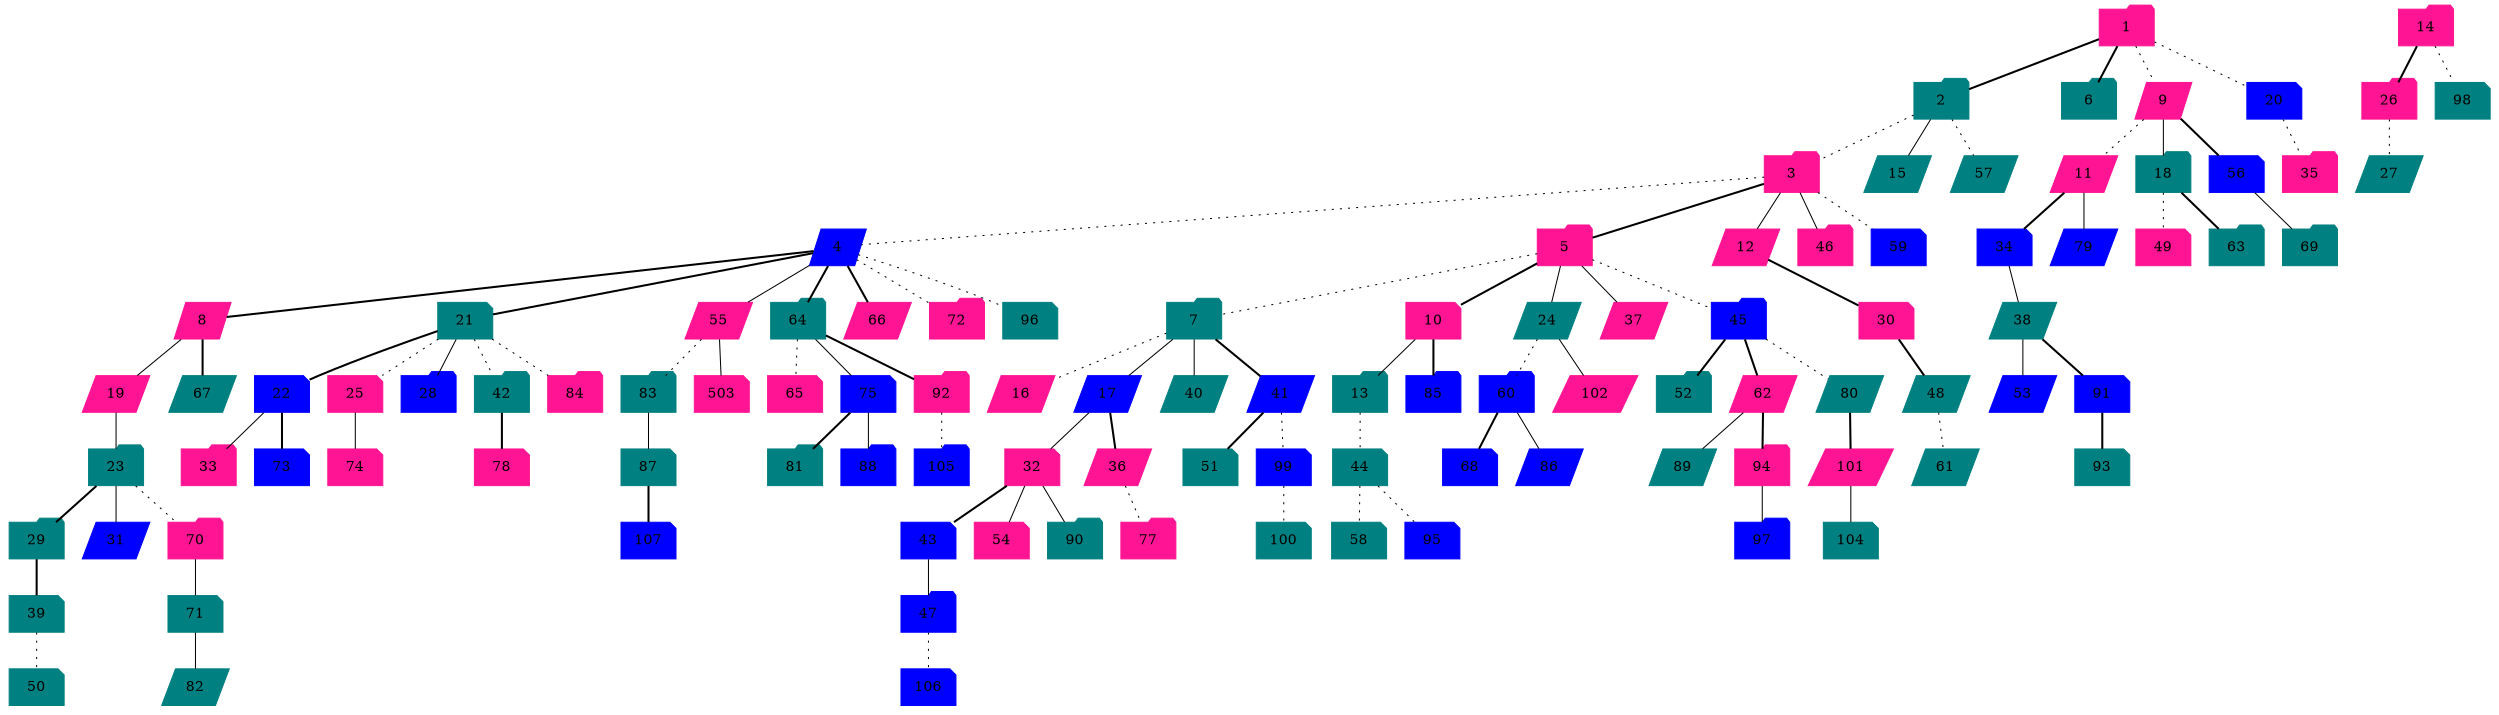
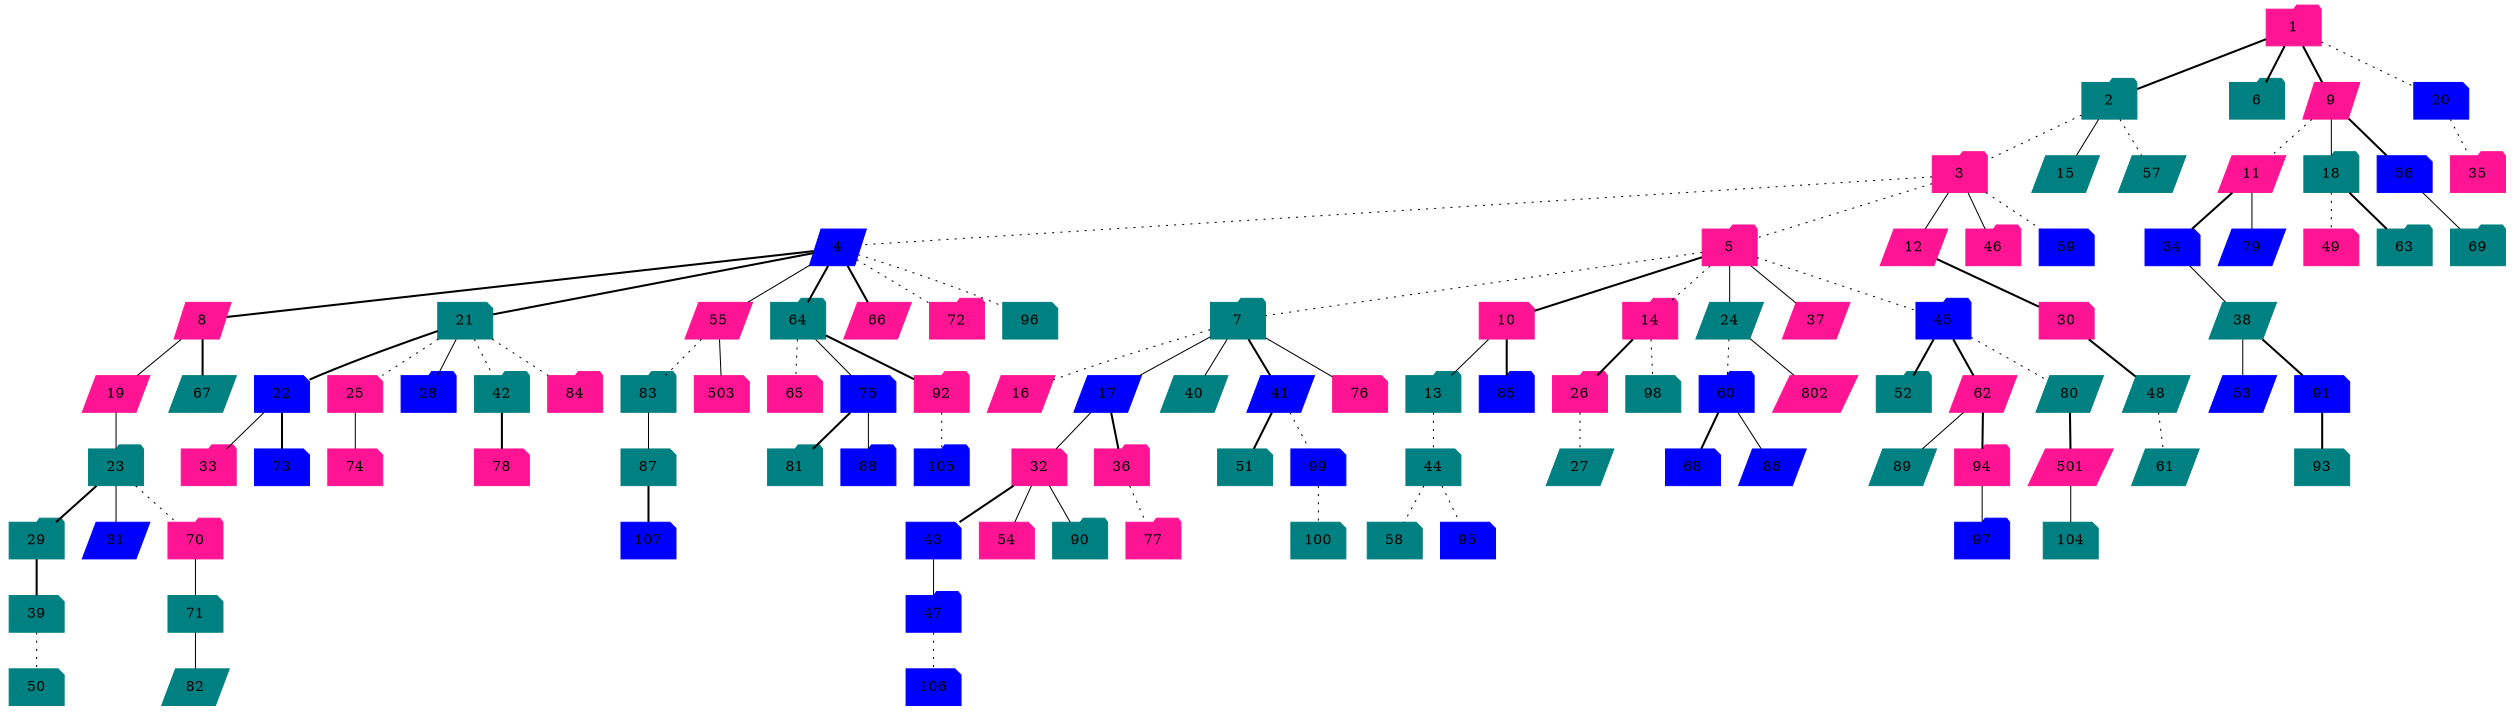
edge "1" -- "9": style dotted -> bold
edge "3" -- "5": style bold -> dotted
edge "5" -- "14": added
node "76": added
node "102": label "102" -> "802"
node "36": shape parallelogram -> folder
node "101": label "101" -> "501"
